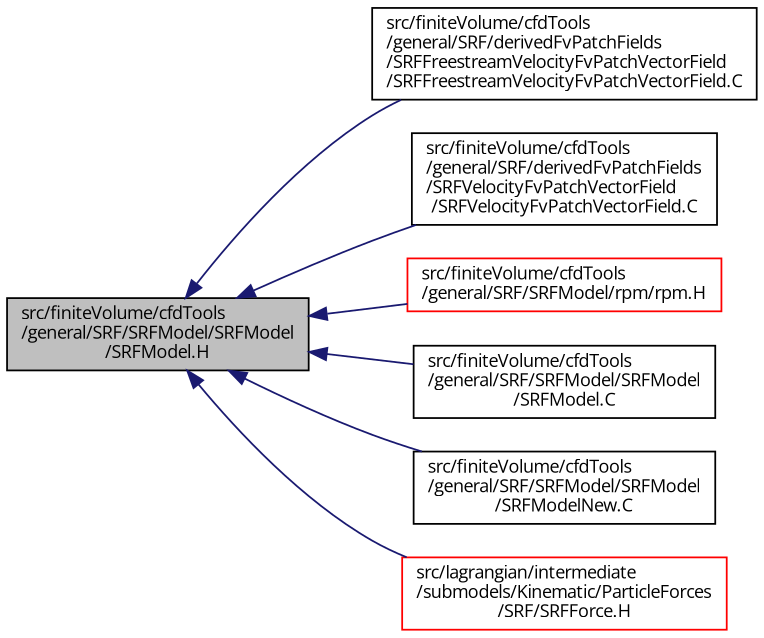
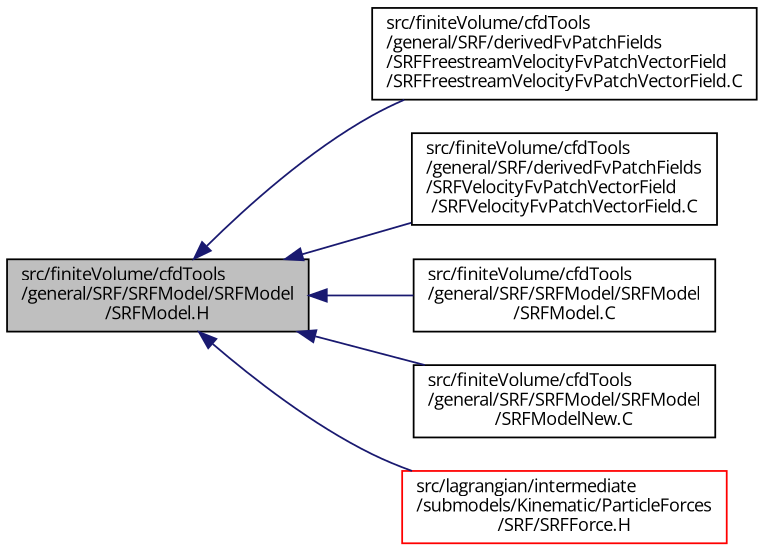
node "src/finiteVolume/cfdTools /general/SRF/SRFModel/rpm/rpm.H": removed
